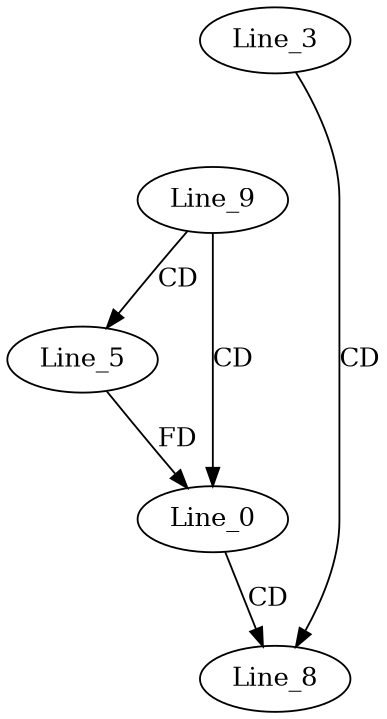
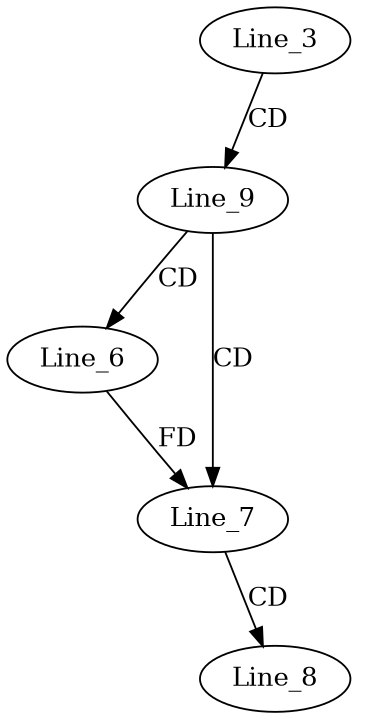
edge "Line_3" -> "Line_8": now "Line_3" -> "Line_9"
node "Line_5": label "Line_5" -> "Line_6"
node "Line_0": label "Line_0" -> "Line_7"
